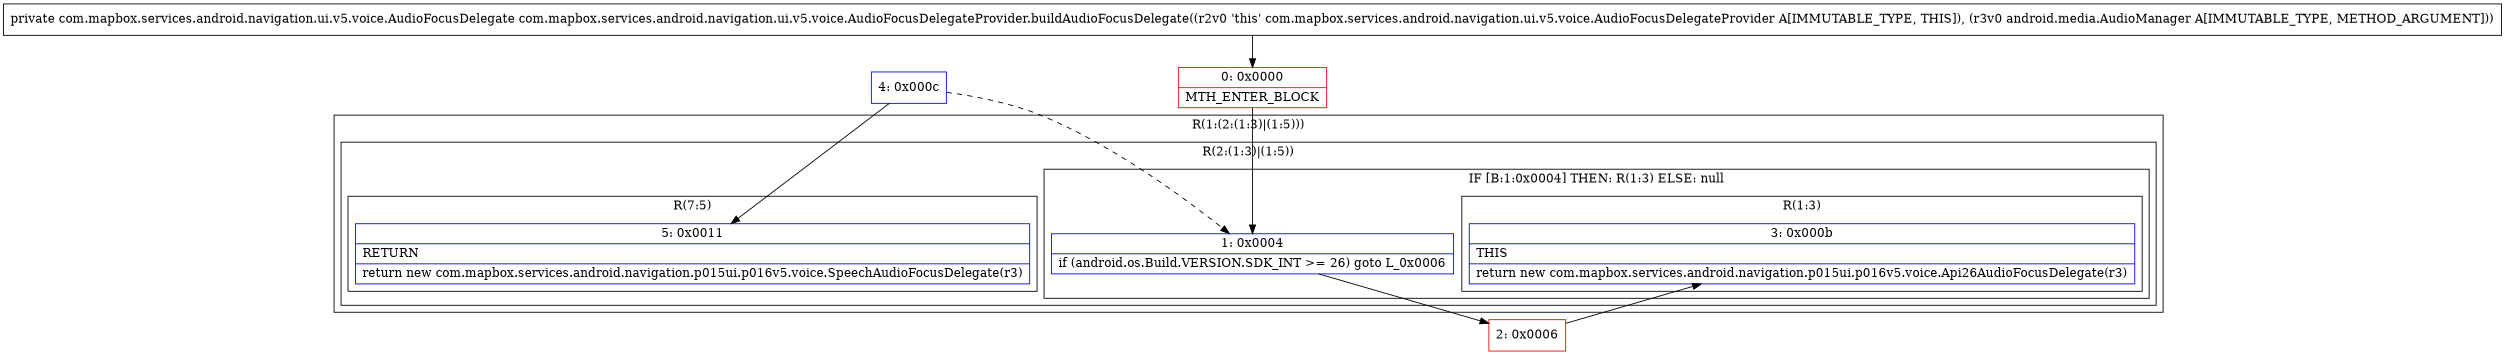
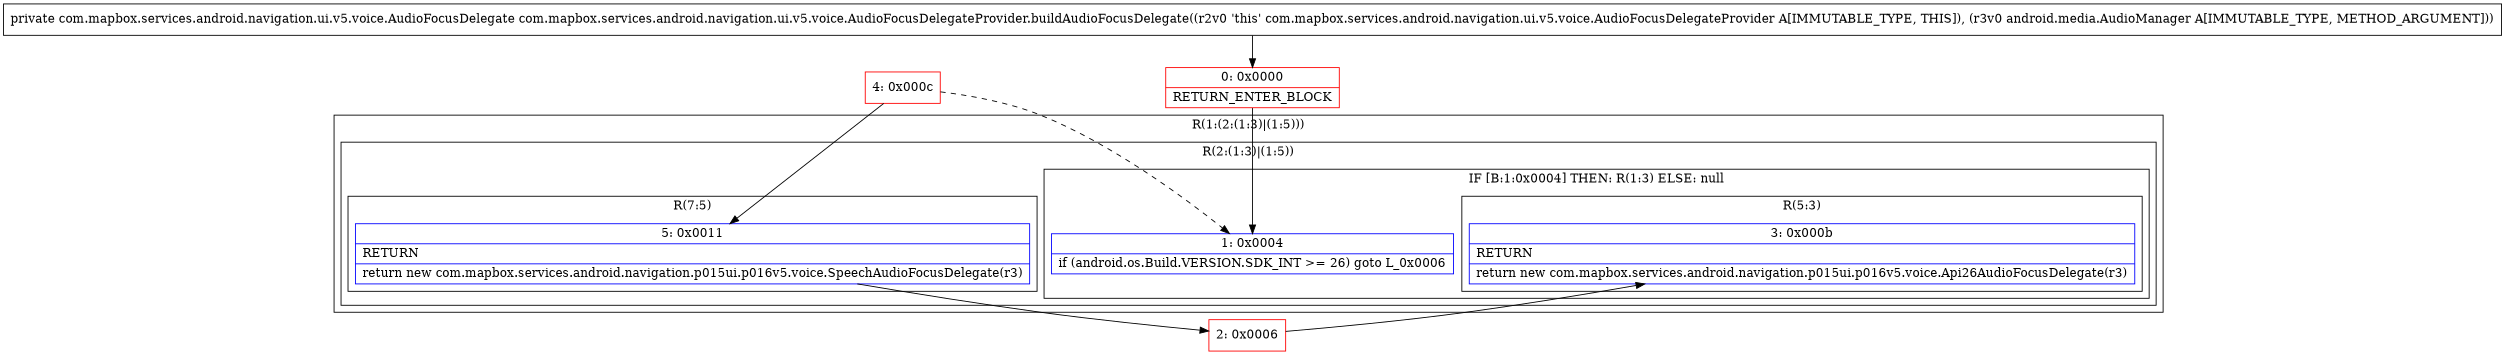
node "4: 0x000c": color blue -> red
node "0: 0x0000": text "MTH_ENTER_BLOCK" -> "RETURN_ENTER_BLOCK"
cluster "R(1:3)": label "R(1:3)" -> "R(5:3)"
node "3: 0x000b": text "THIS" -> "RETURN"
edge "1: 0x0004" -> "2: 0x0006": now "5: 0x0011" -> "2: 0x0006"
